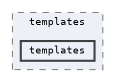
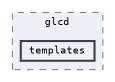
cluster "templates": label "templates" -> "glcd"
